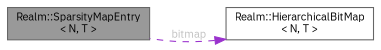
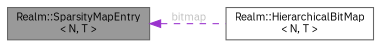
edge "Realm::SparsityMapEntry < N, T >" -> "Realm::HierarchicalBitMap < N, T >": reversed
